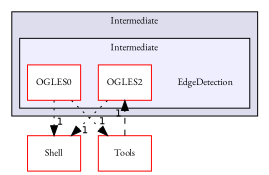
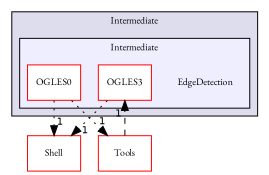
node "OGLES2": label "OGLES2" -> "OGLES3"
